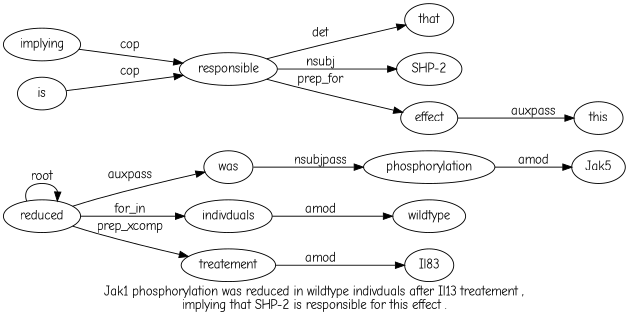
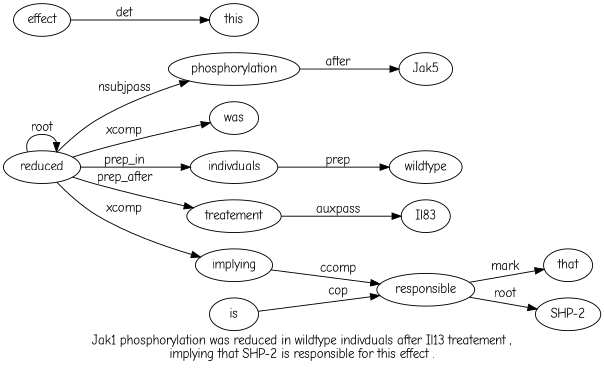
edge "responsible" -> "that": label "det" -> "mark"
edge "implying" -> "responsible": label "cop" -> "ccomp"
edge "responsible" -> "SHP-2": label "nsubj" -> "root"
edge "responsible" -> "effect": removed, label "prep_for"
edge "effect" -> "this": label "auxpass" -> "det"
edge "phosphorylation" -> "Jak5": label "amod" -> "after"
edge "was" -> "phosphorylation": now "reduced" -> "phosphorylation"
edge "reduced" -> "was": label "auxpass" -> "xcomp"
edge "reduced" -> "indivduals": label "for_in" -> "prep_in"
edge "indivduals" -> "wildtype": label "amod" -> "prep"
edge "reduced" -> "implying": added, label "xcomp"
edge "reduced" -> "treatement": label "prep_xcomp" -> "prep_after"
edge "treatement" -> "Il83": label "amod" -> "auxpass"
